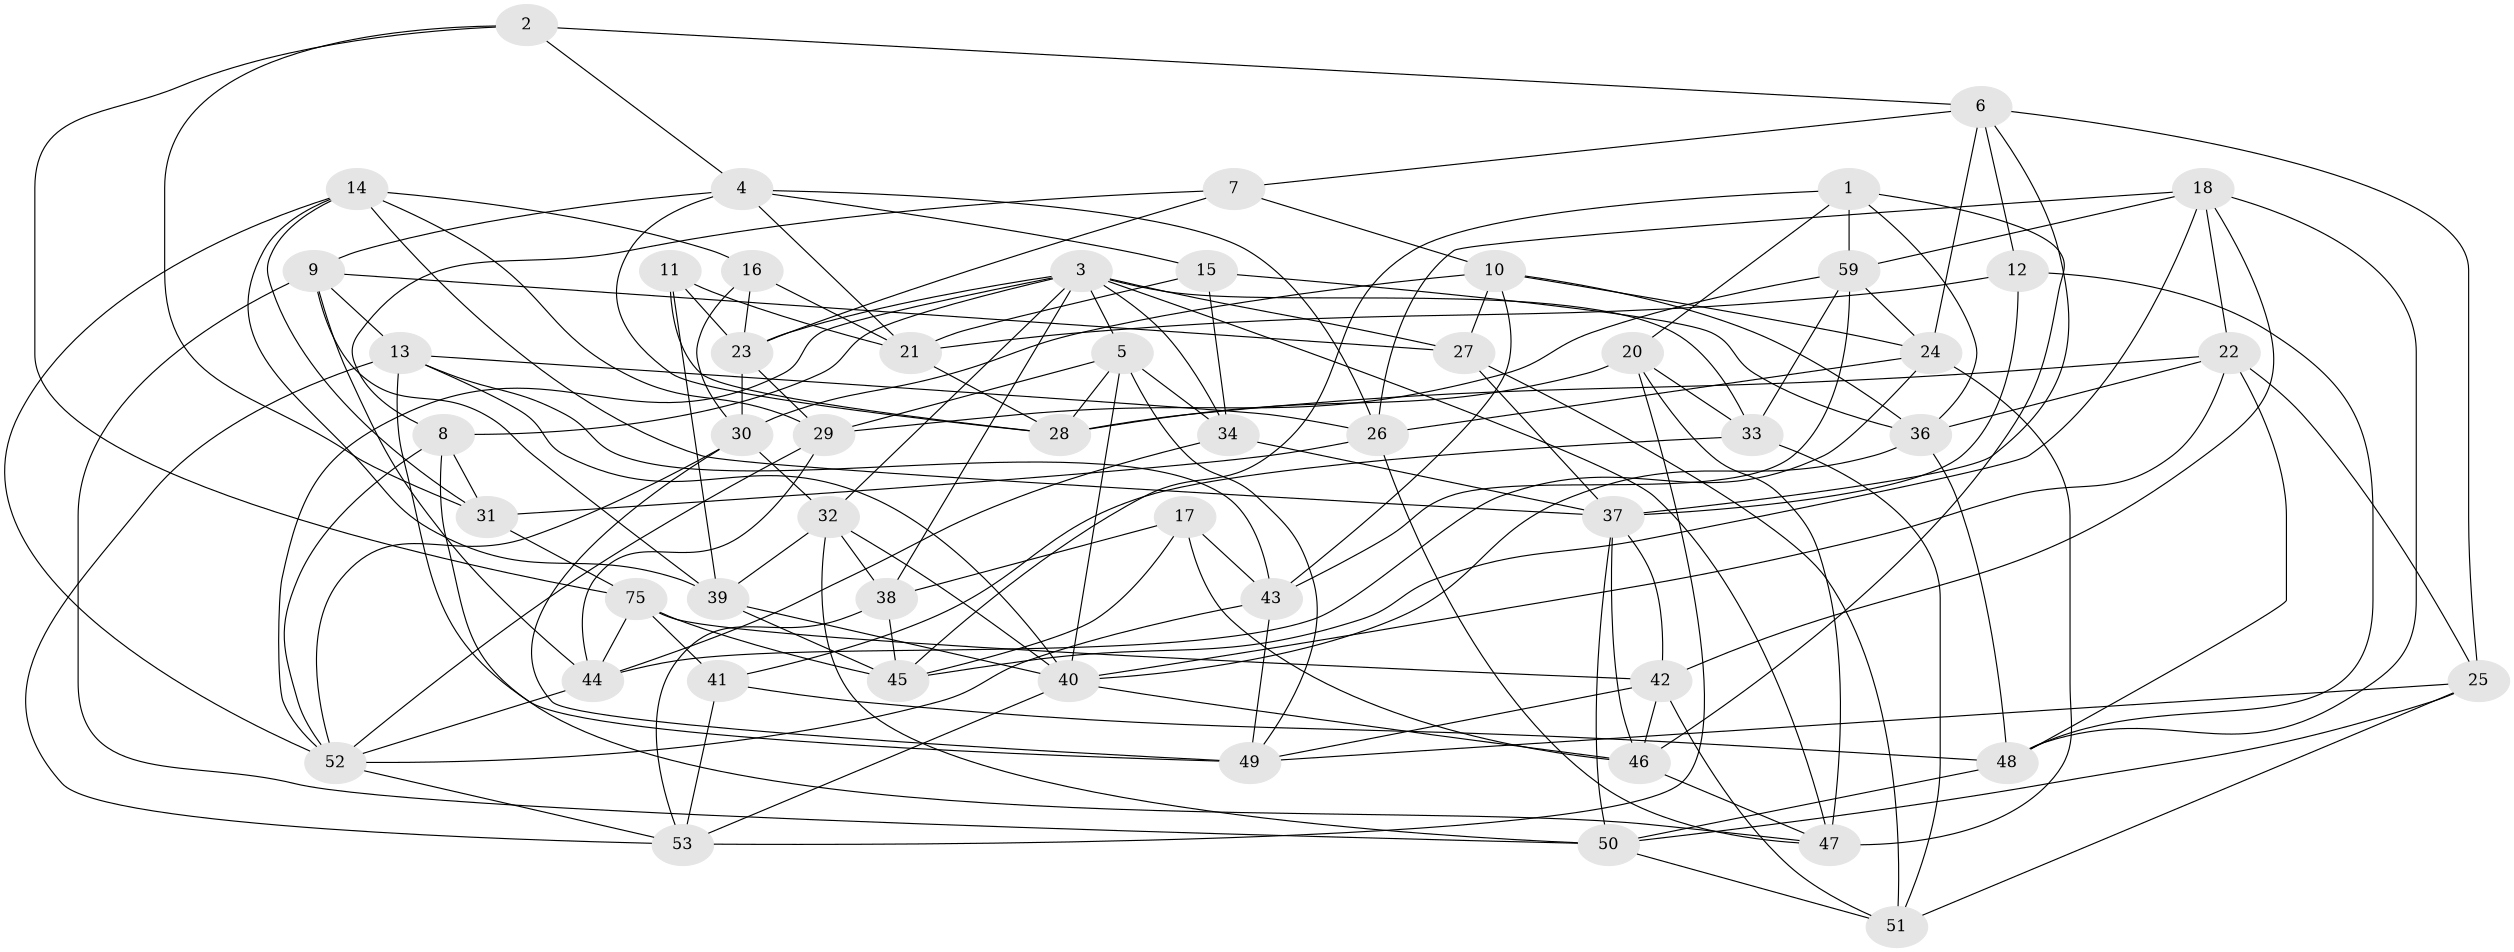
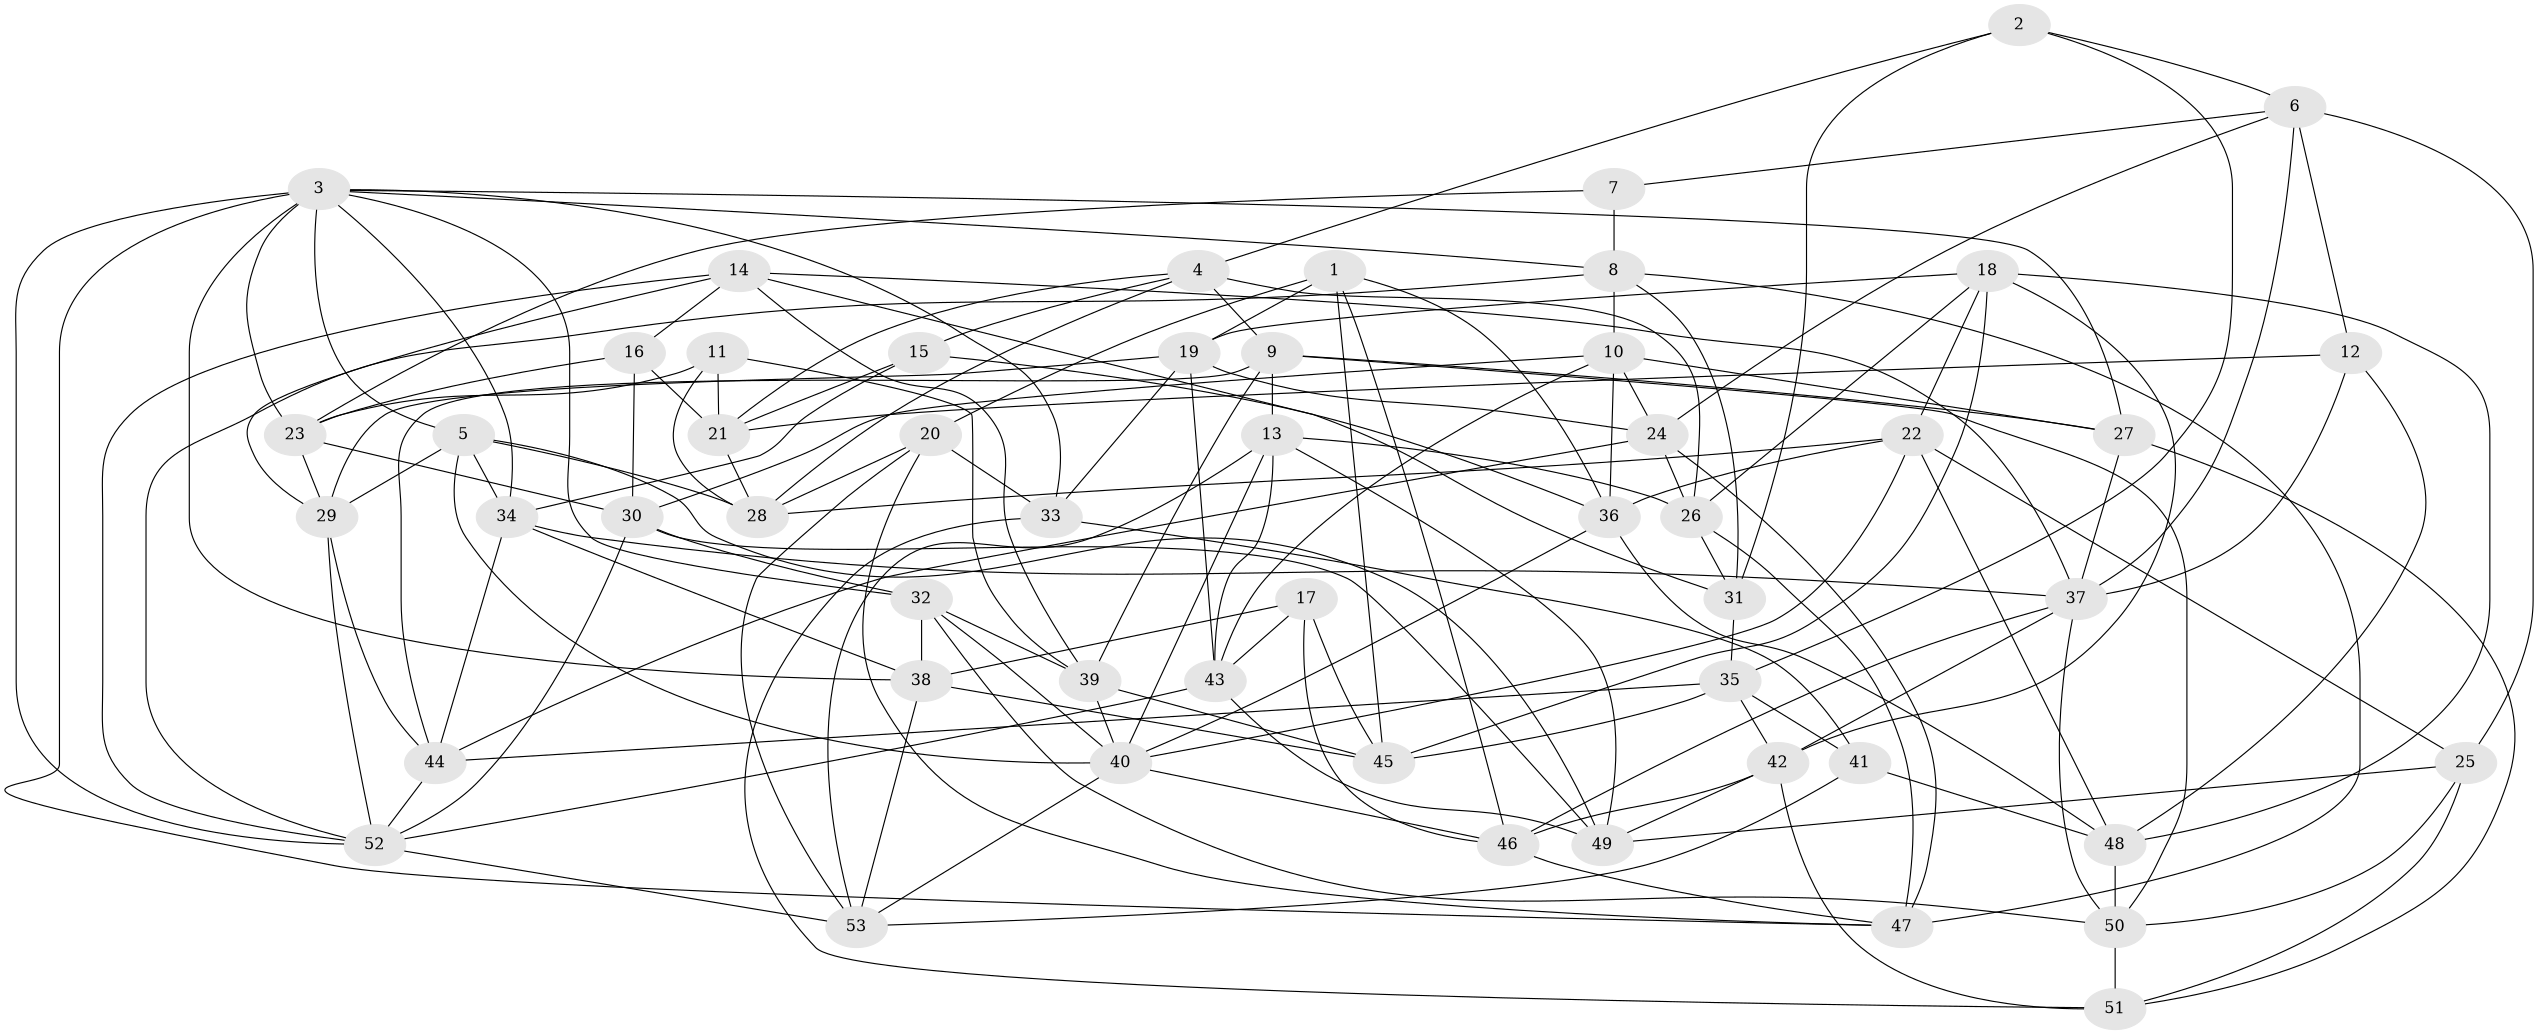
edge "7" -- "10": now "8" -- "10"
node "59": label "59" -> "19"
node "75": label "75" -> "35"
edge "34" -- "38": added
